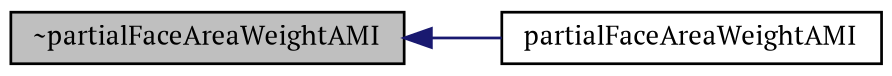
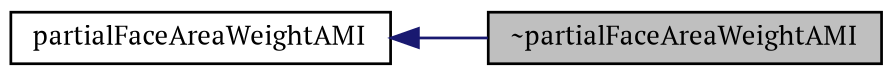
edge "partialFaceAreaWeightAMI" -> "~partialFaceAreaWeightAMI": reversed
